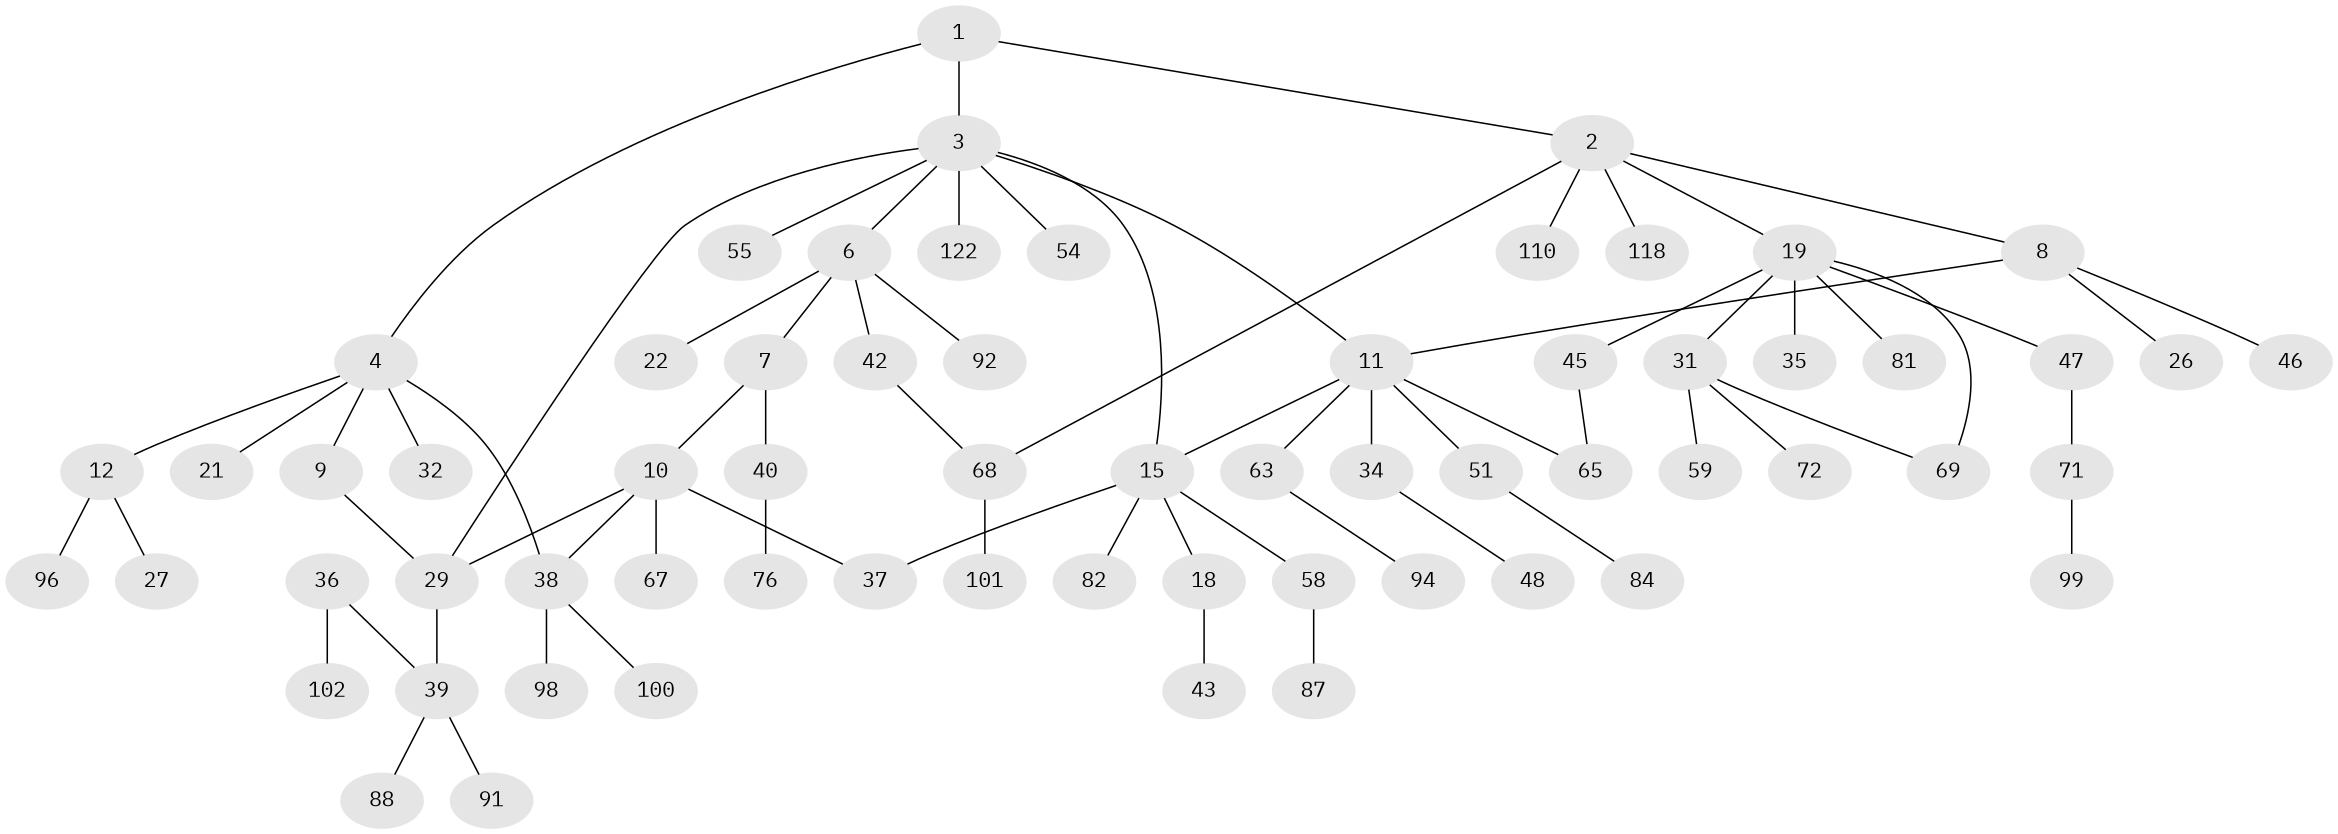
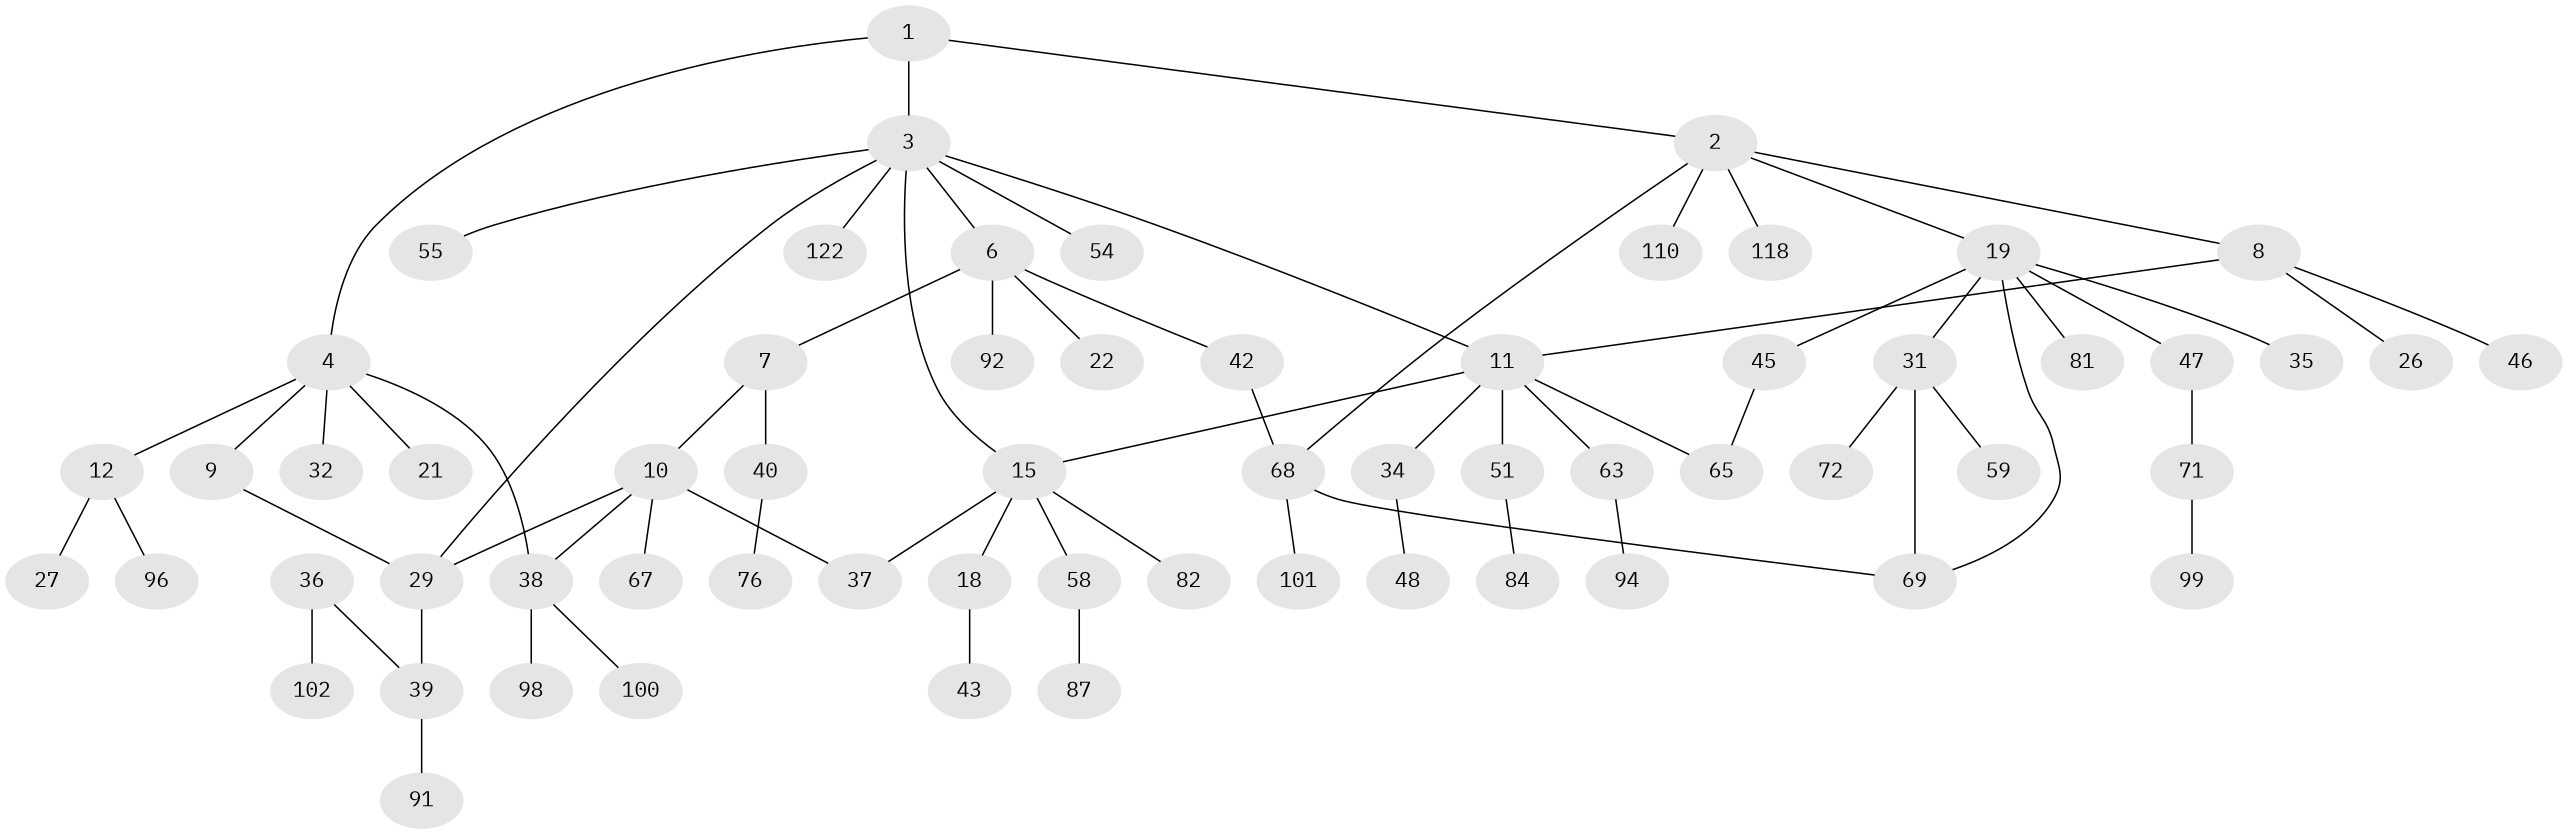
edge "68" -- "69": added
node "88": removed
